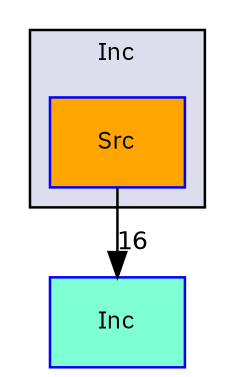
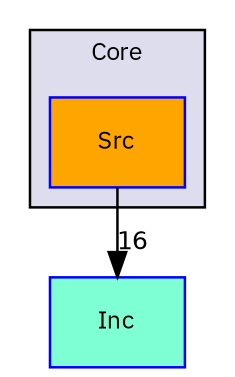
cluster "Inc": label "Inc" -> "Core"
